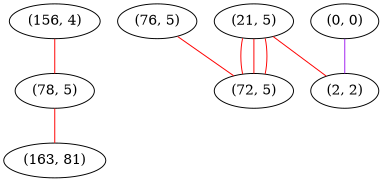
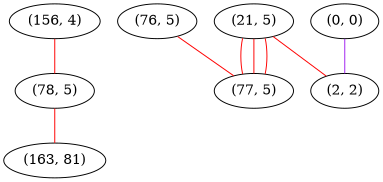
node "(72, 5)": label "(72, 5)" -> "(77, 5)"
